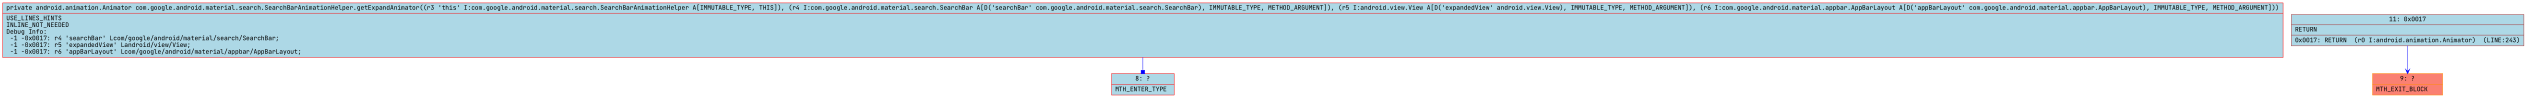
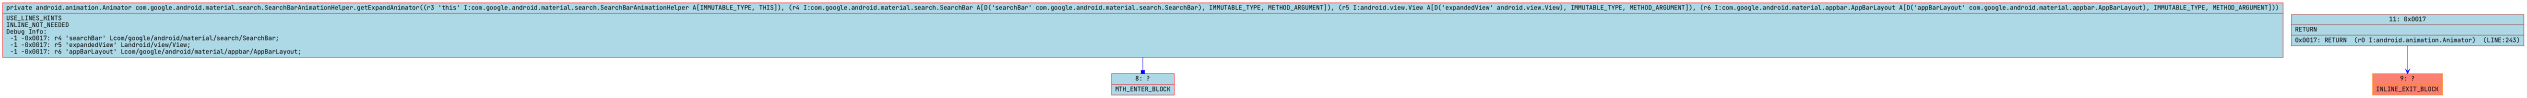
node "8: ?": text "MTH_ENTER_TYPE" -> "MTH_ENTER_BLOCK"
node "9: ?": text "MTH_EXIT_BLOCK" -> "INLINE_EXIT_BLOCK"
